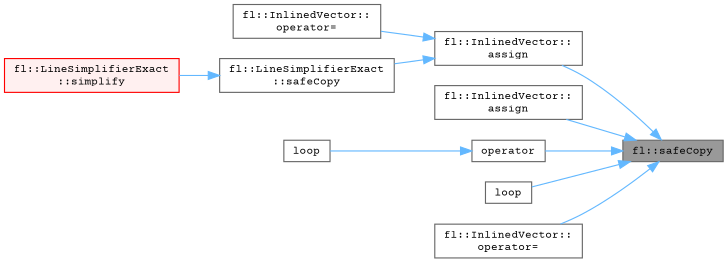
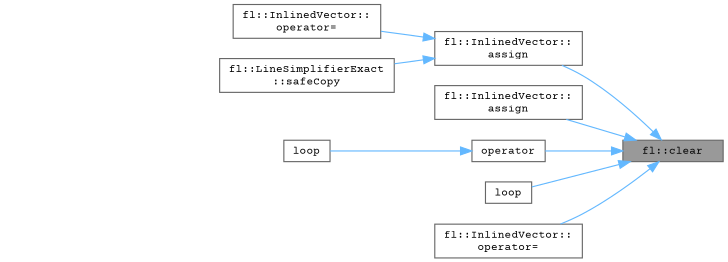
node "fl::LineSimplifierExact ::simplify": removed
node "fl::safeCopy": label "fl::safeCopy" -> "fl::clear"
